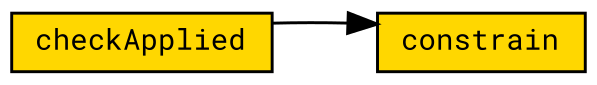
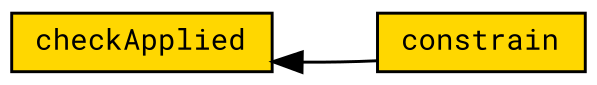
edge "checkApplied" -> "constrain": reversed
